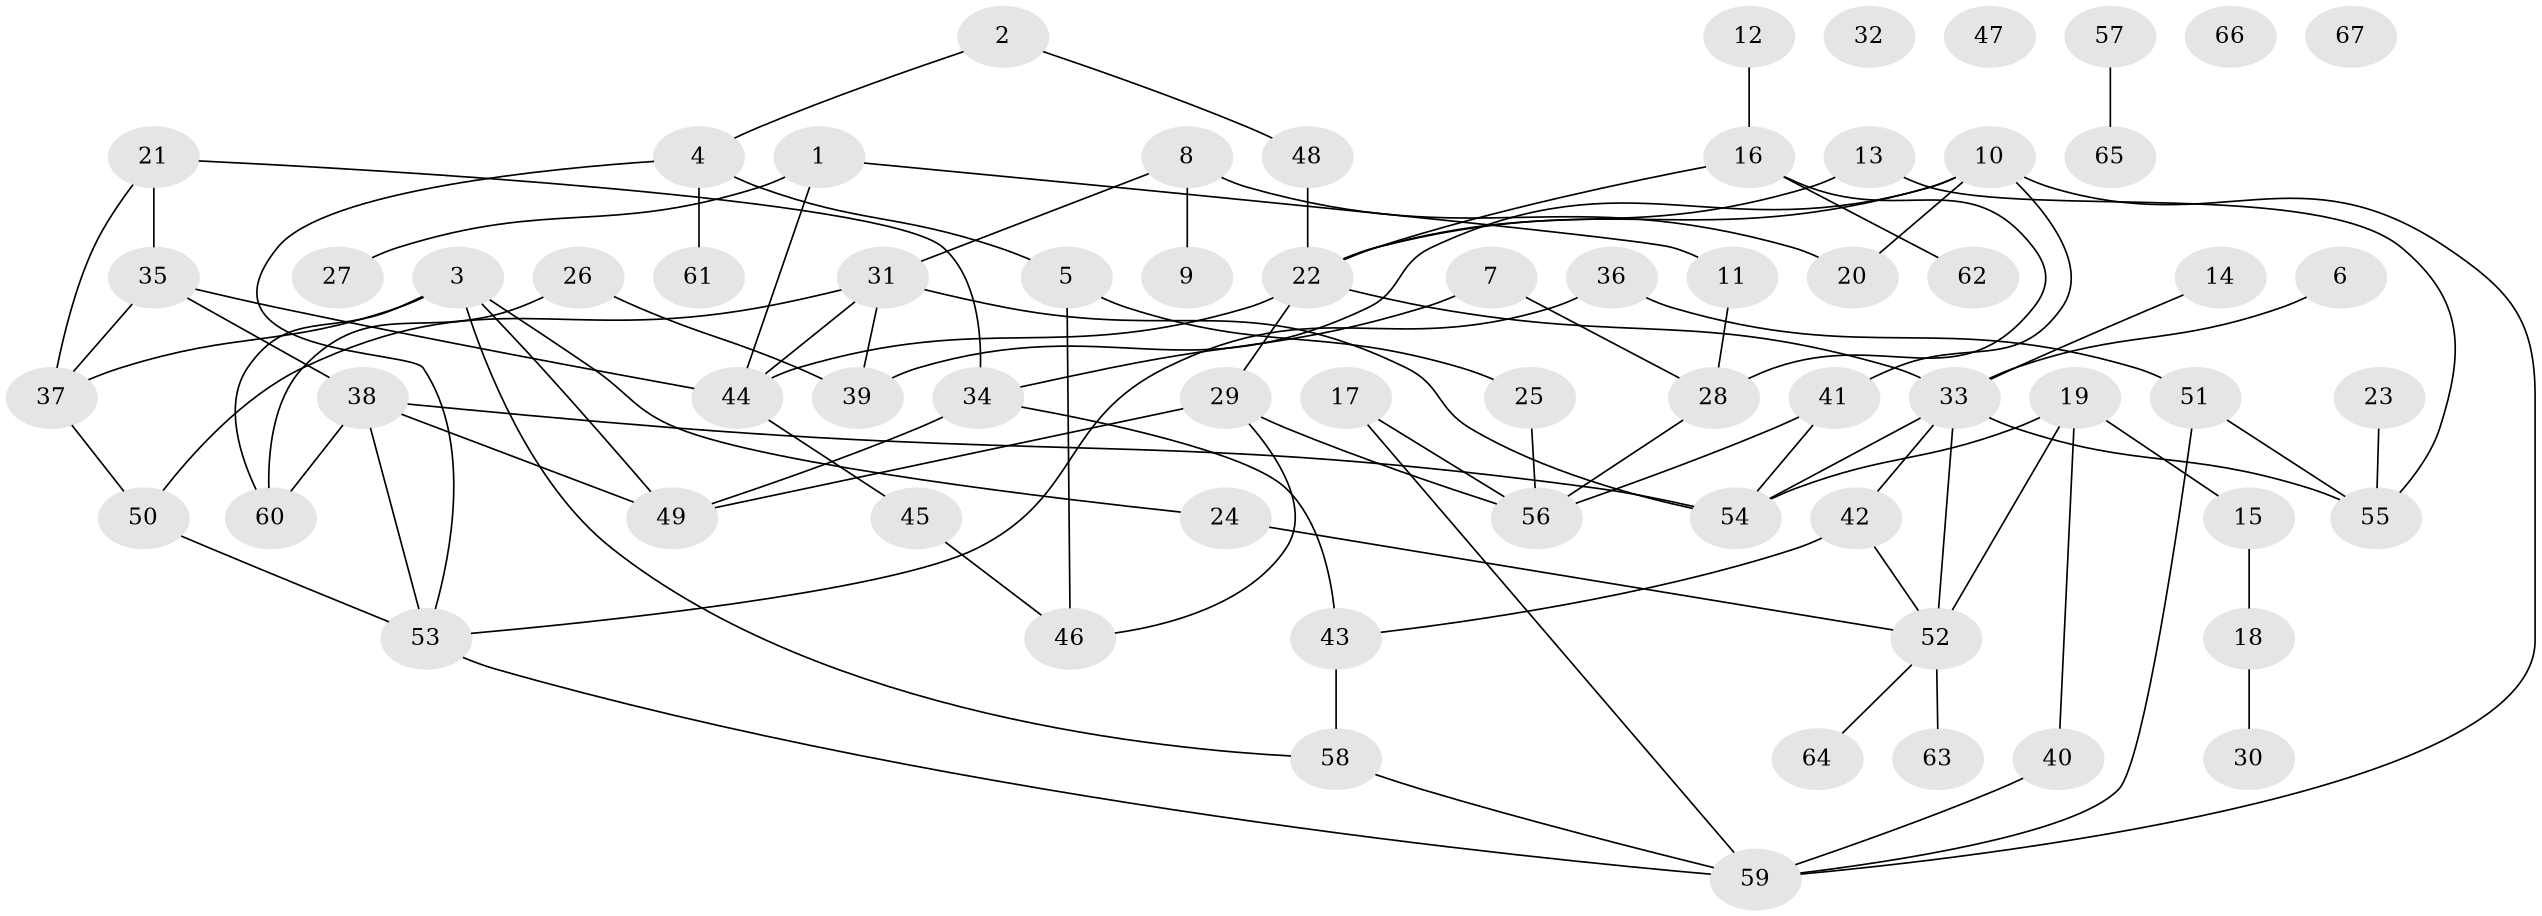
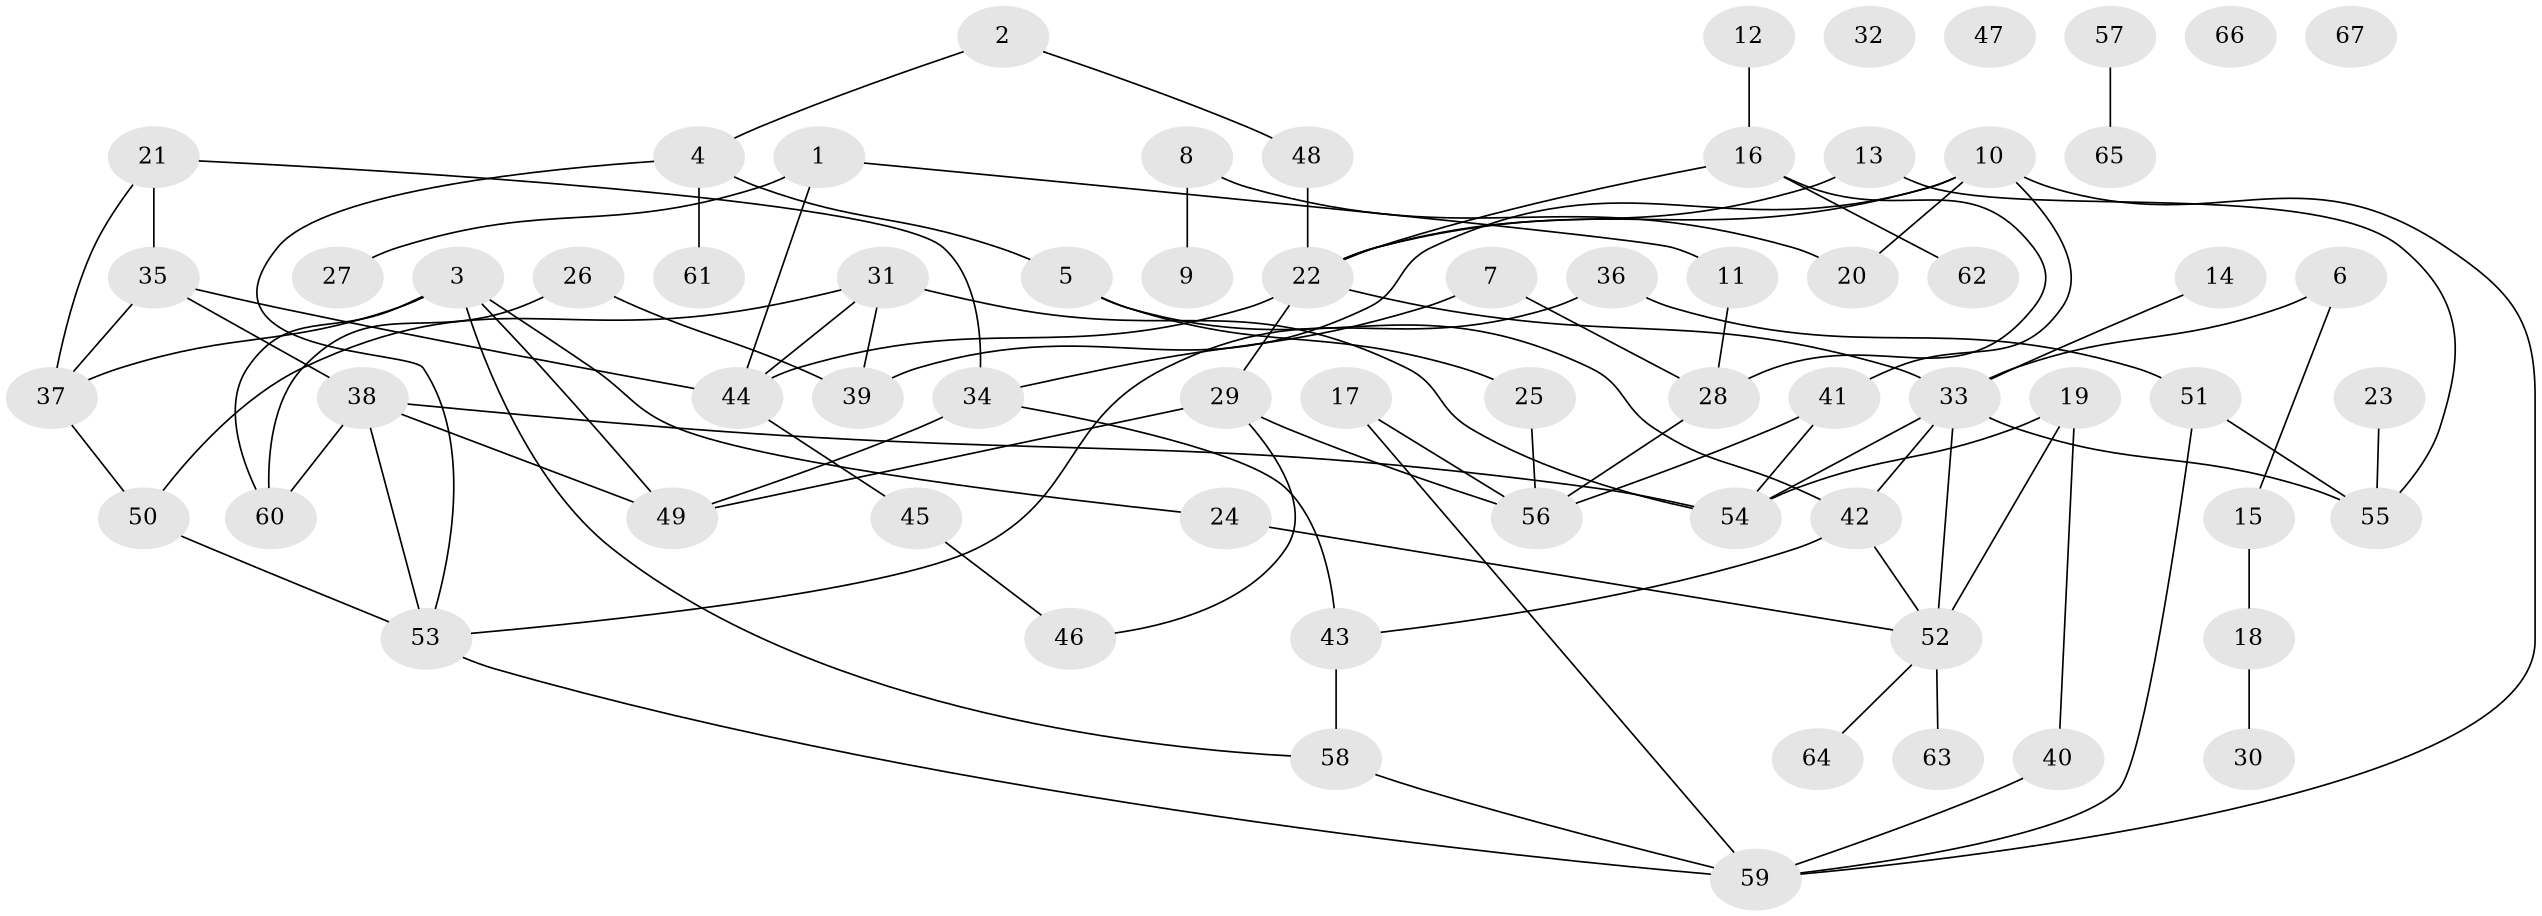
edge "8" -- "31": removed
edge "19" -- "15": now "6" -- "15"
edge "5" -- "46": now "5" -- "42"
